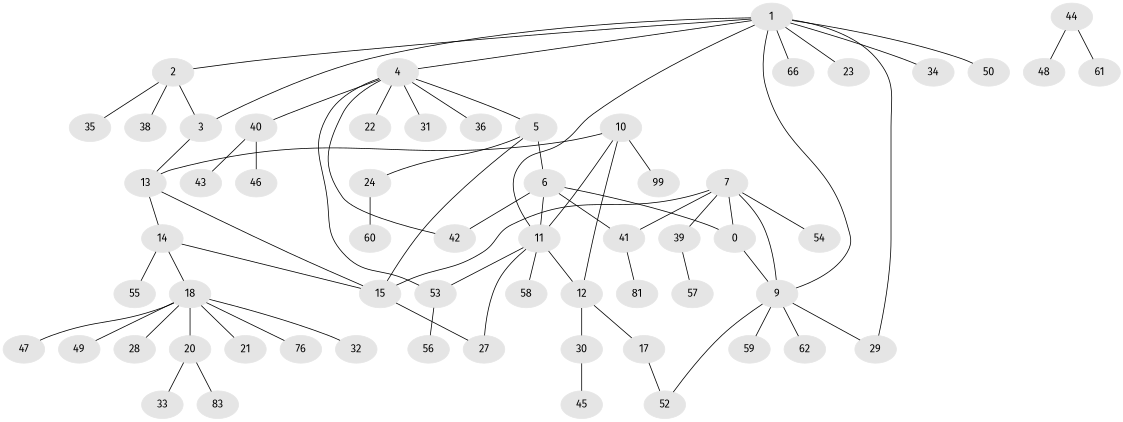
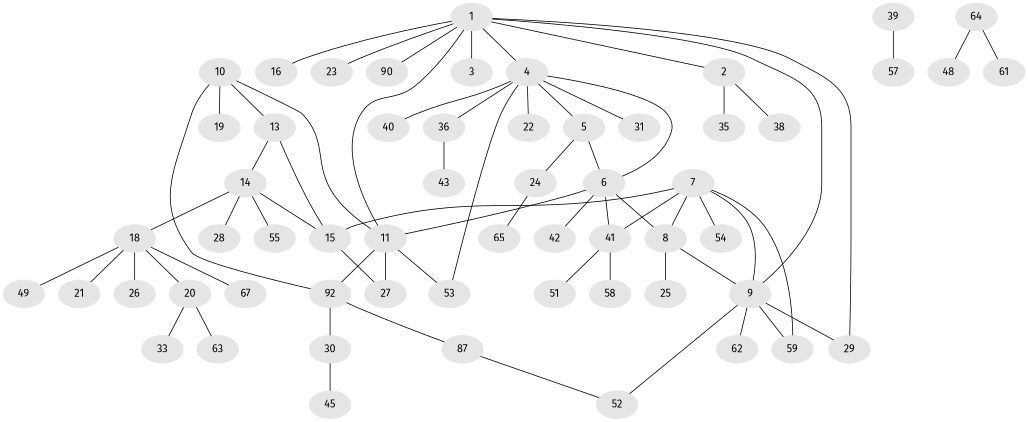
node "44": label "44" -> "64"
node "66": label "66" -> "16"
node "34": removed
node "50": label "50" -> "90"
edge "2" -- "3": removed
edge "40" -- "43": now "36" -- "43"
edge "3" -- "13": removed
edge "4" -- "42": now "4" -- "6"
node "46": removed
node "99": label "99" -> "19"
edge "5" -- "15": removed
edge "7" -- "39": now "7" -- "59"
node "60": label "60" -> "65"
node "0": label "0" -> "8"
edge "11" -- "58": now "41" -- "58"
node "12": label "12" -> "92"
node "81": label "81" -> "51"
node "25": added
edge "18" -- "28": now "14" -- "28"
node "47": label "47" -> "67"
node "76": label "76" -> "26"
node "32": removed
node "56": removed
node "17": label "17" -> "87"
node "83": label "83" -> "63"
